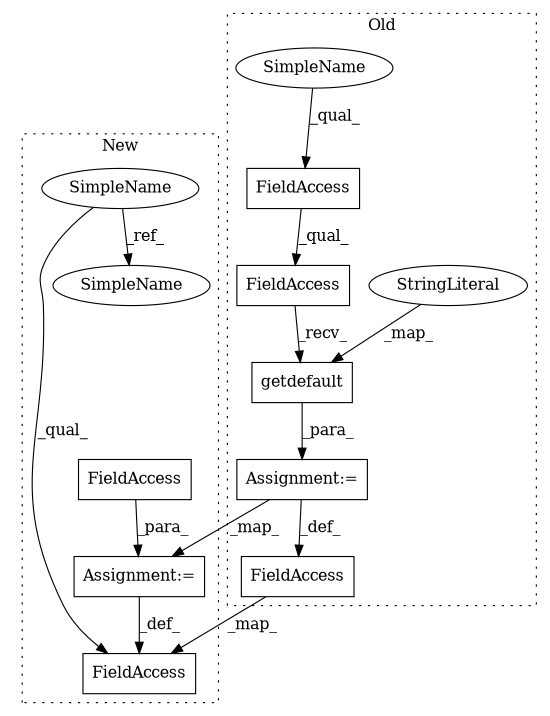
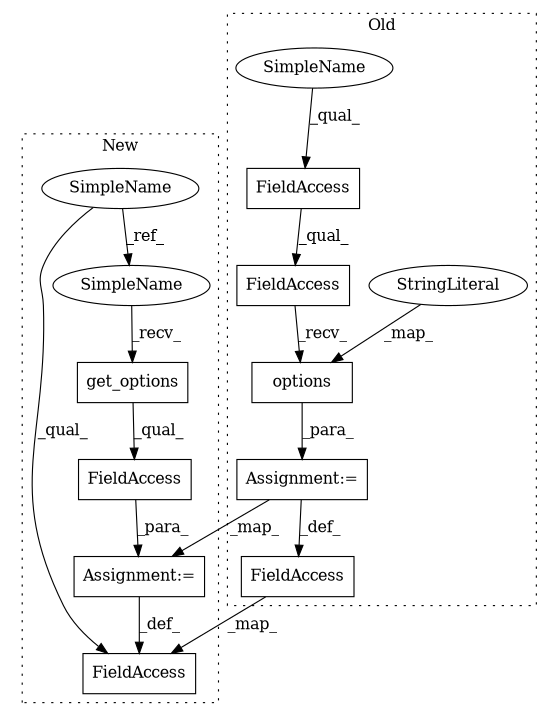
node "get_options": added
node "getdefault": label "getdefault" -> "options"
